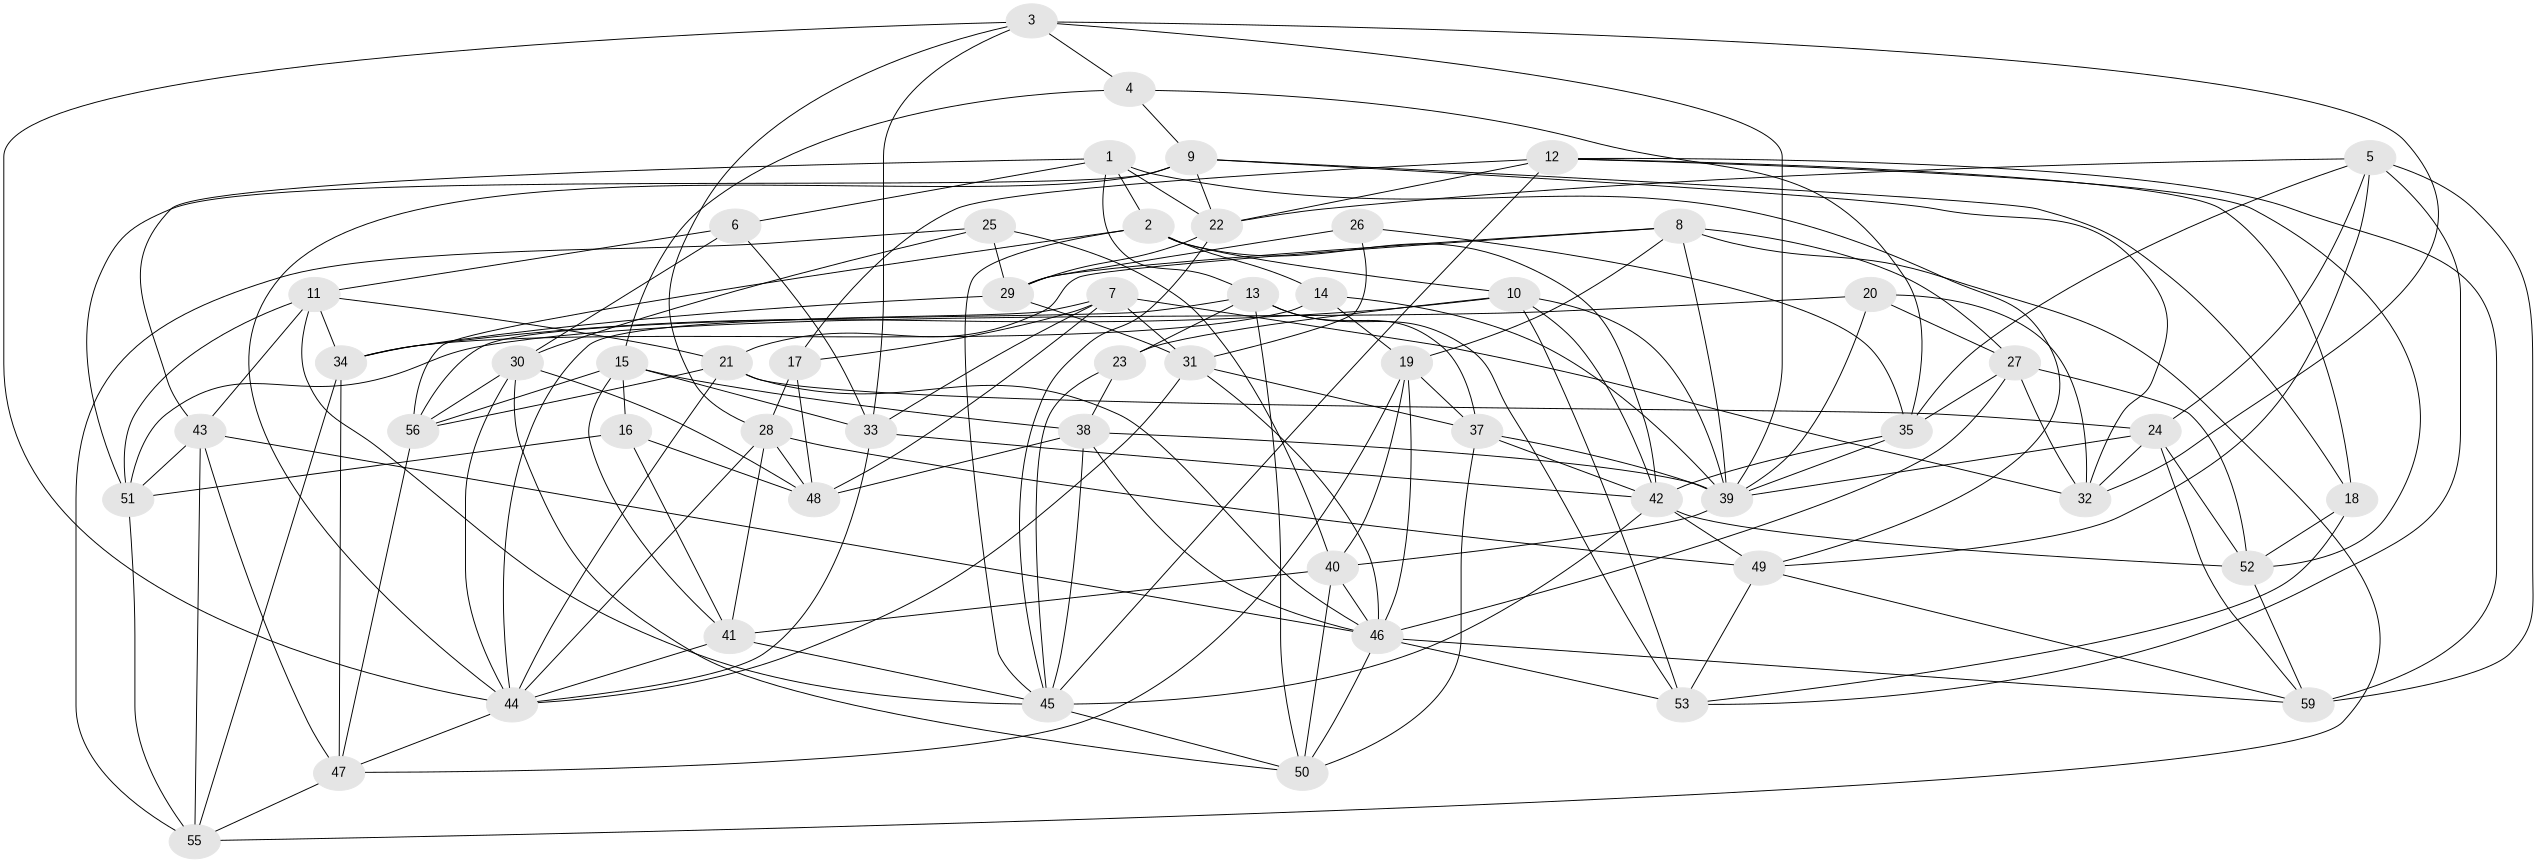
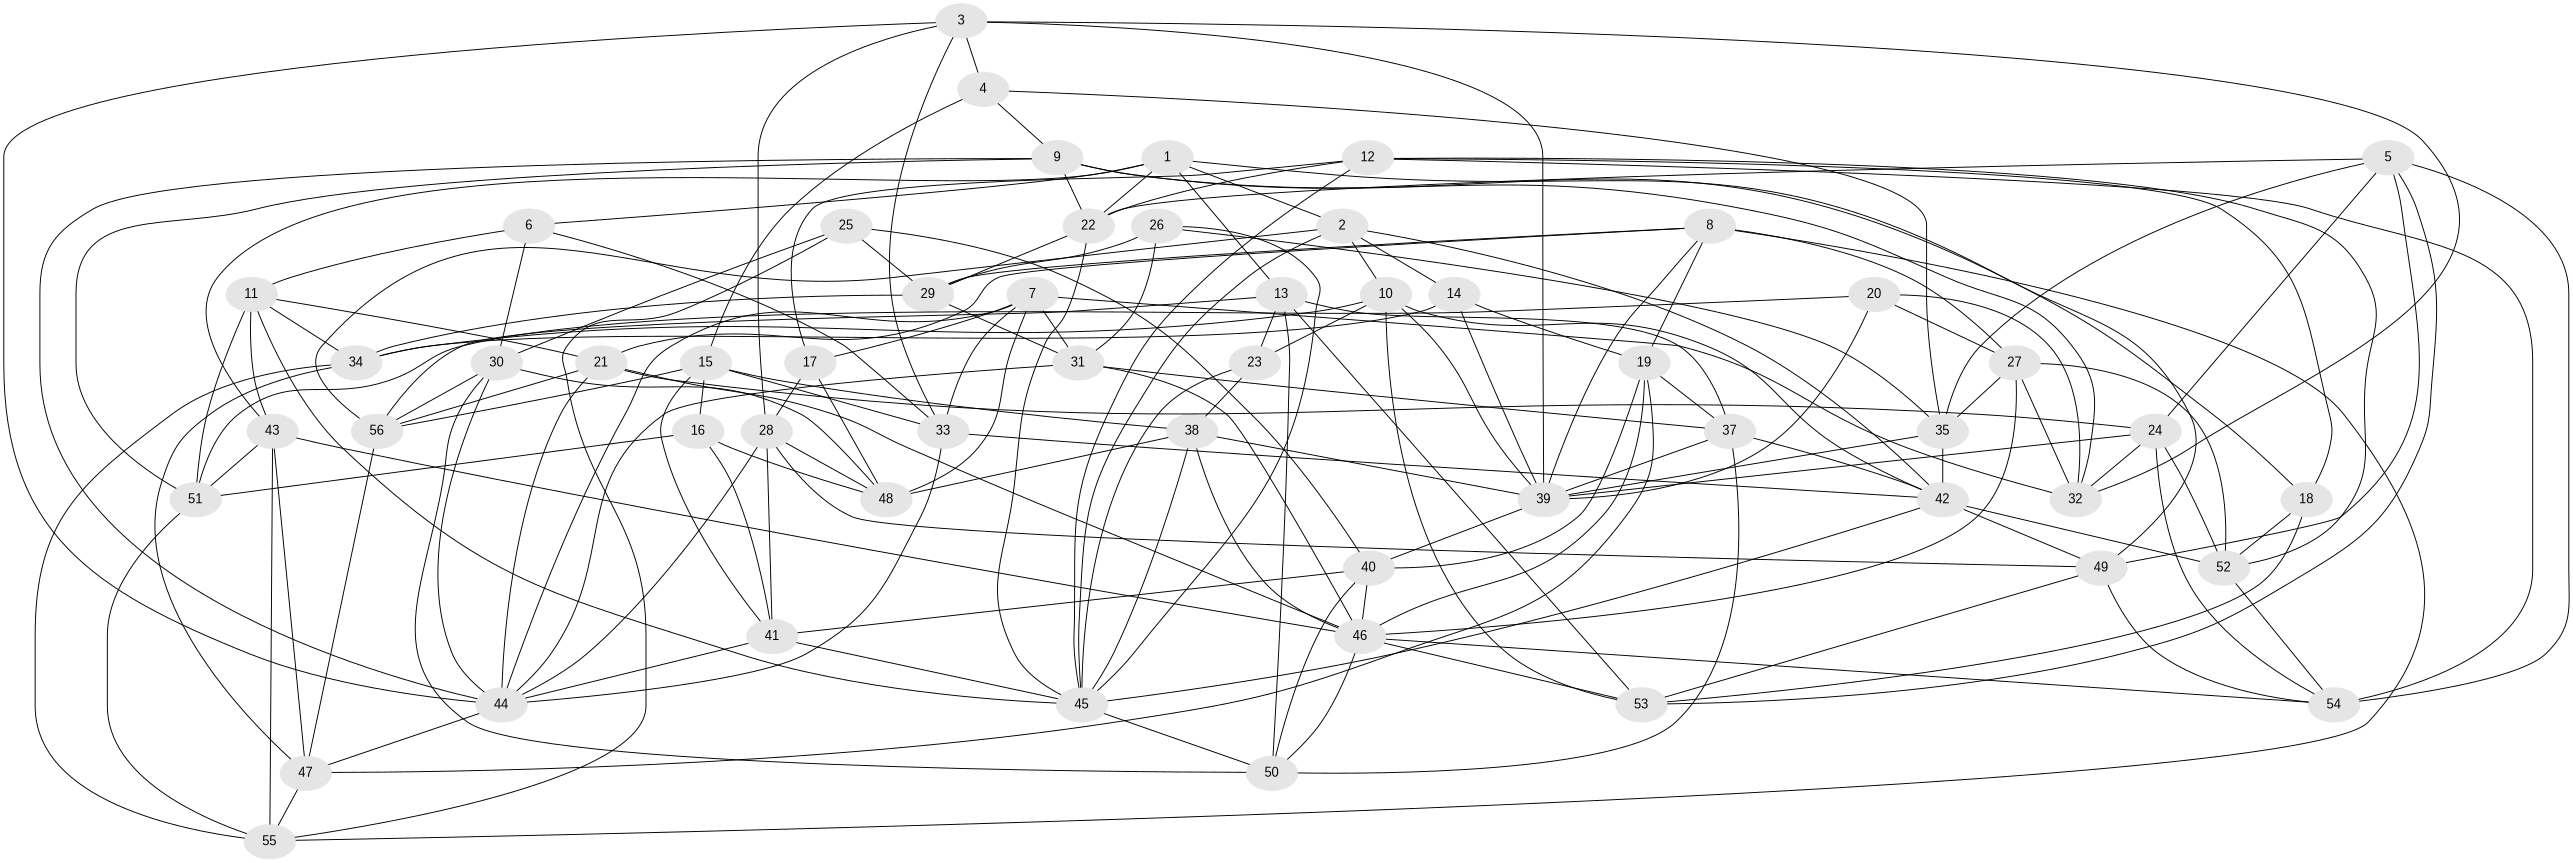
edge "26" -- "45": added
node "59": label "59" -> "54"
